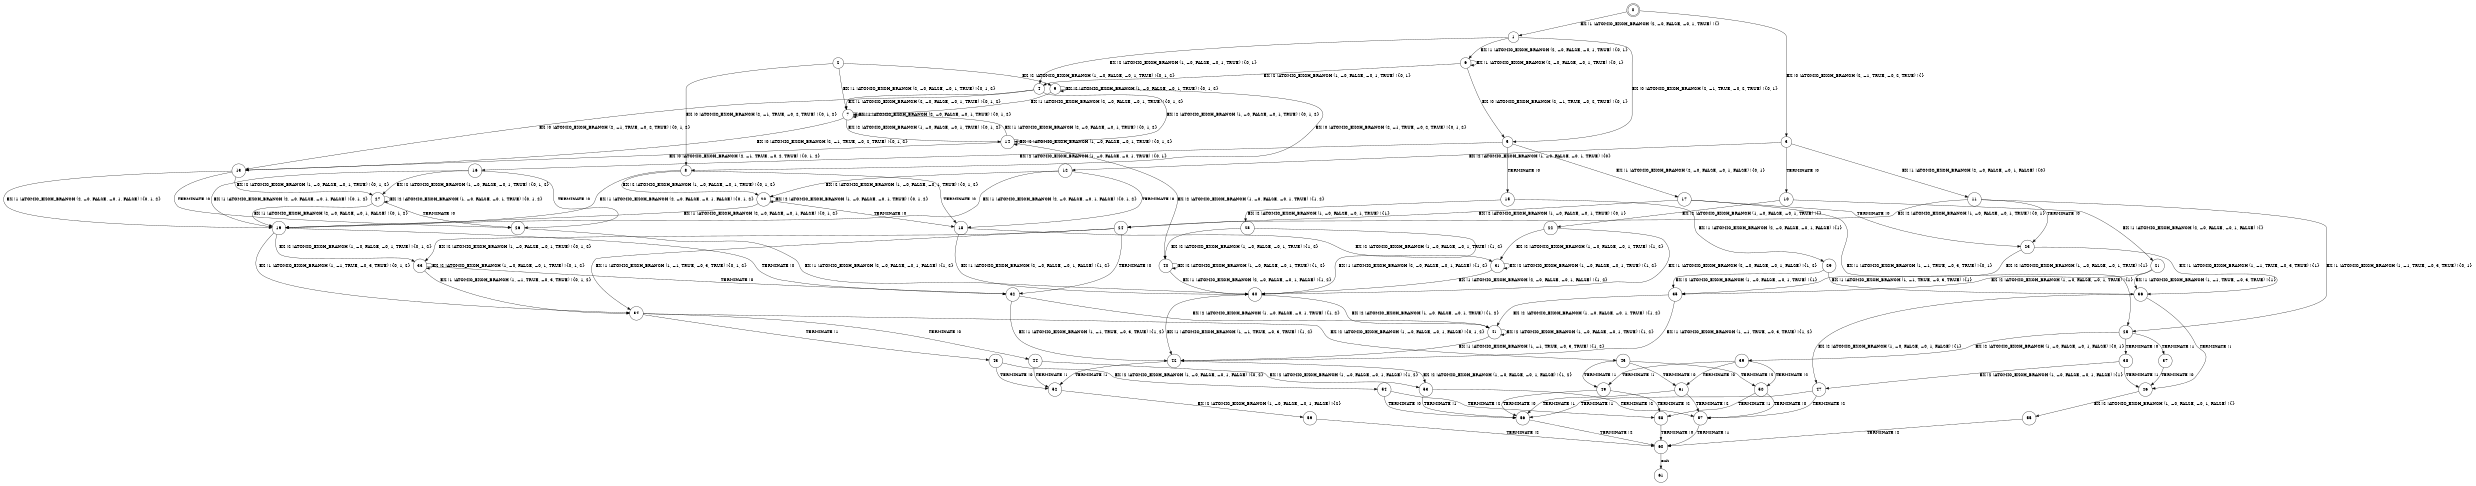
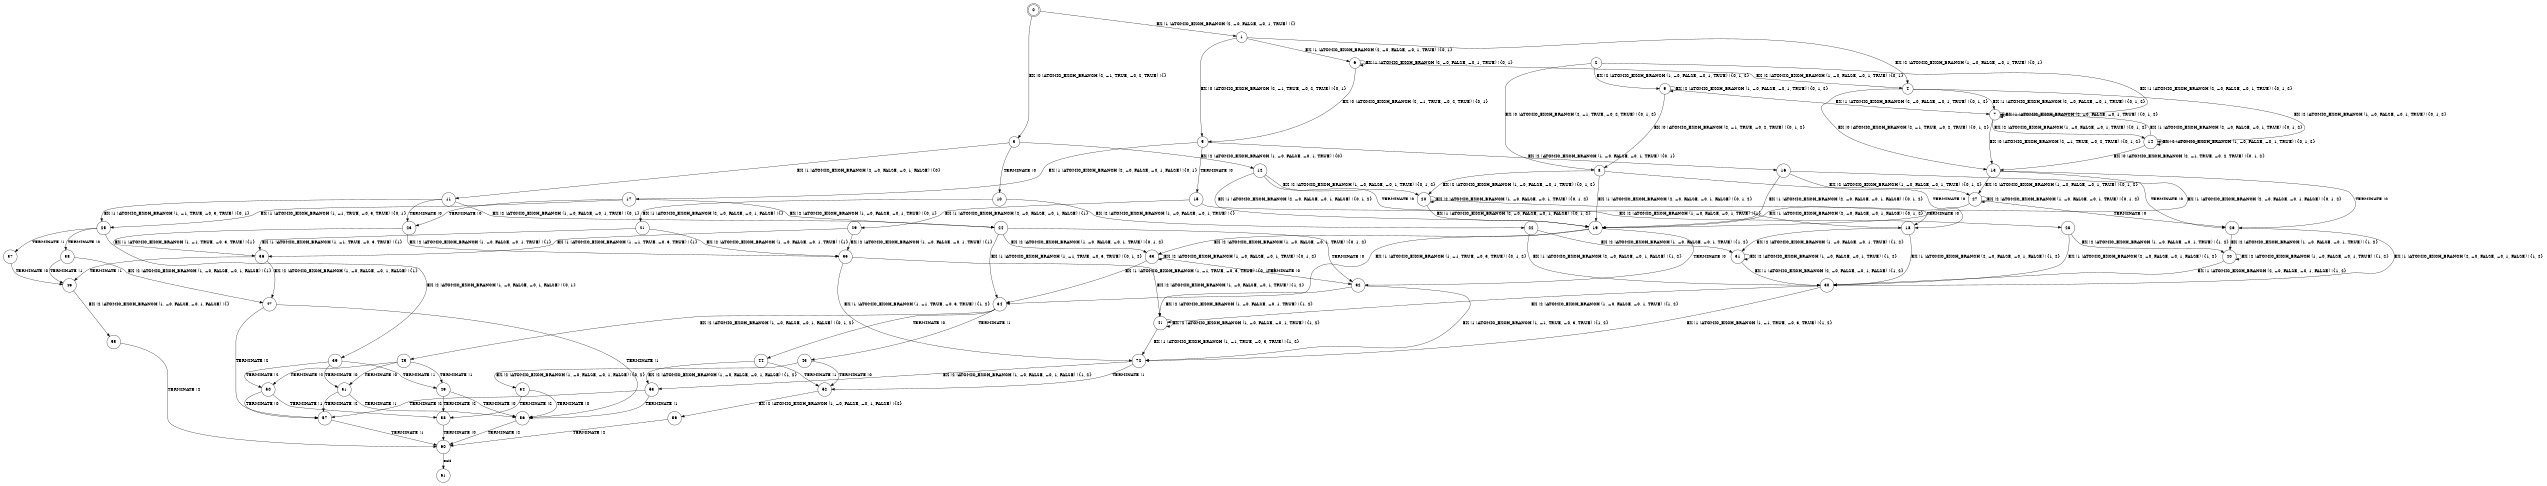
edge "14" -> "40": now "26" -> "40"
node "42": label "42" -> "72"
